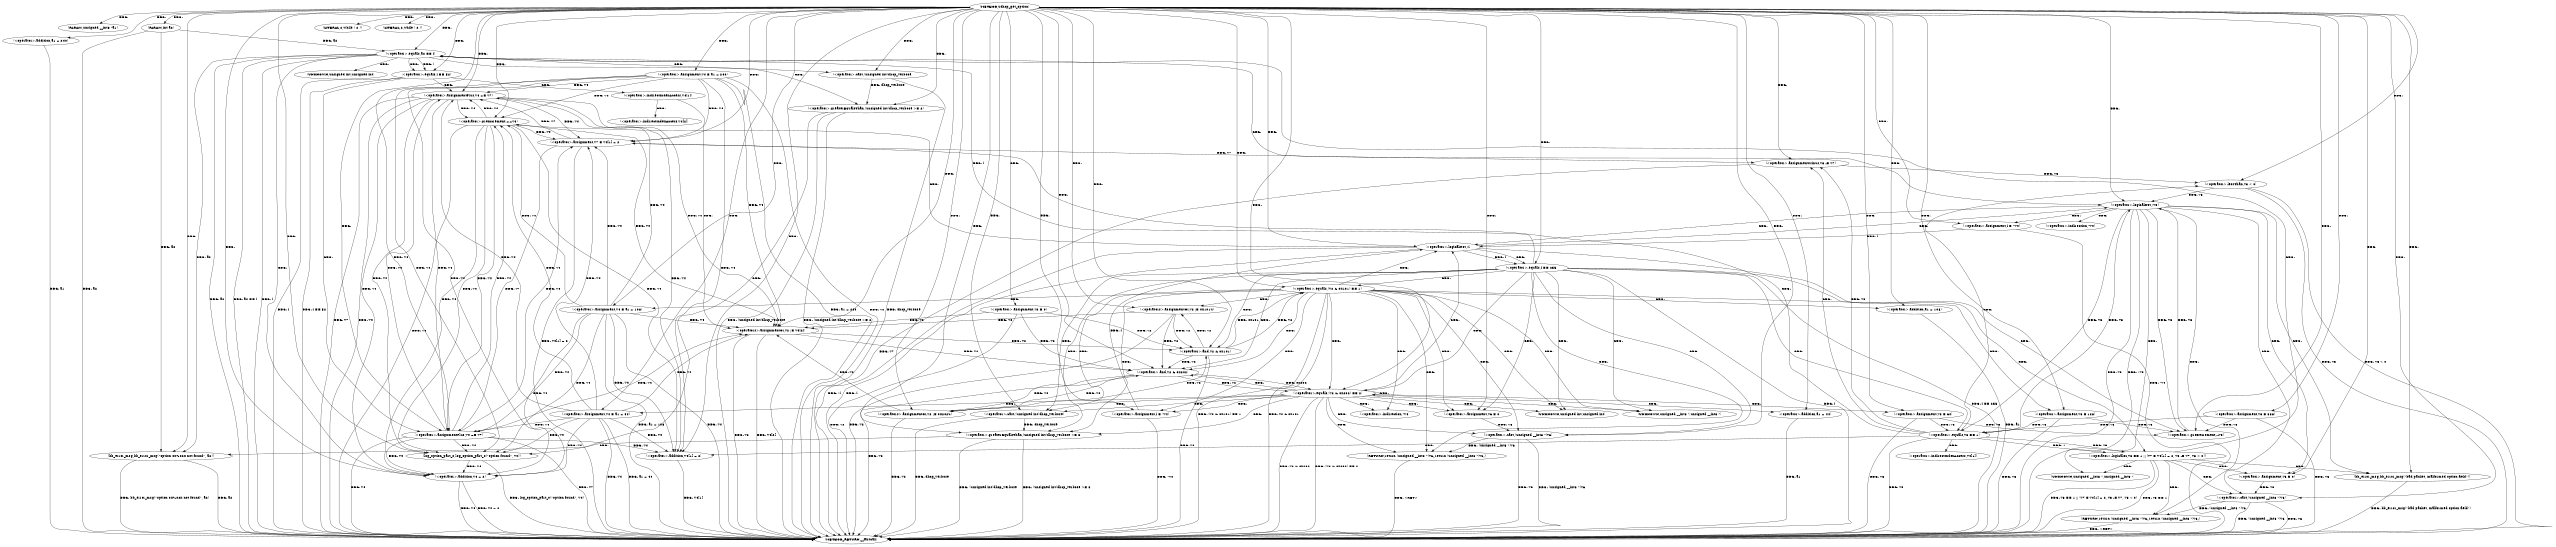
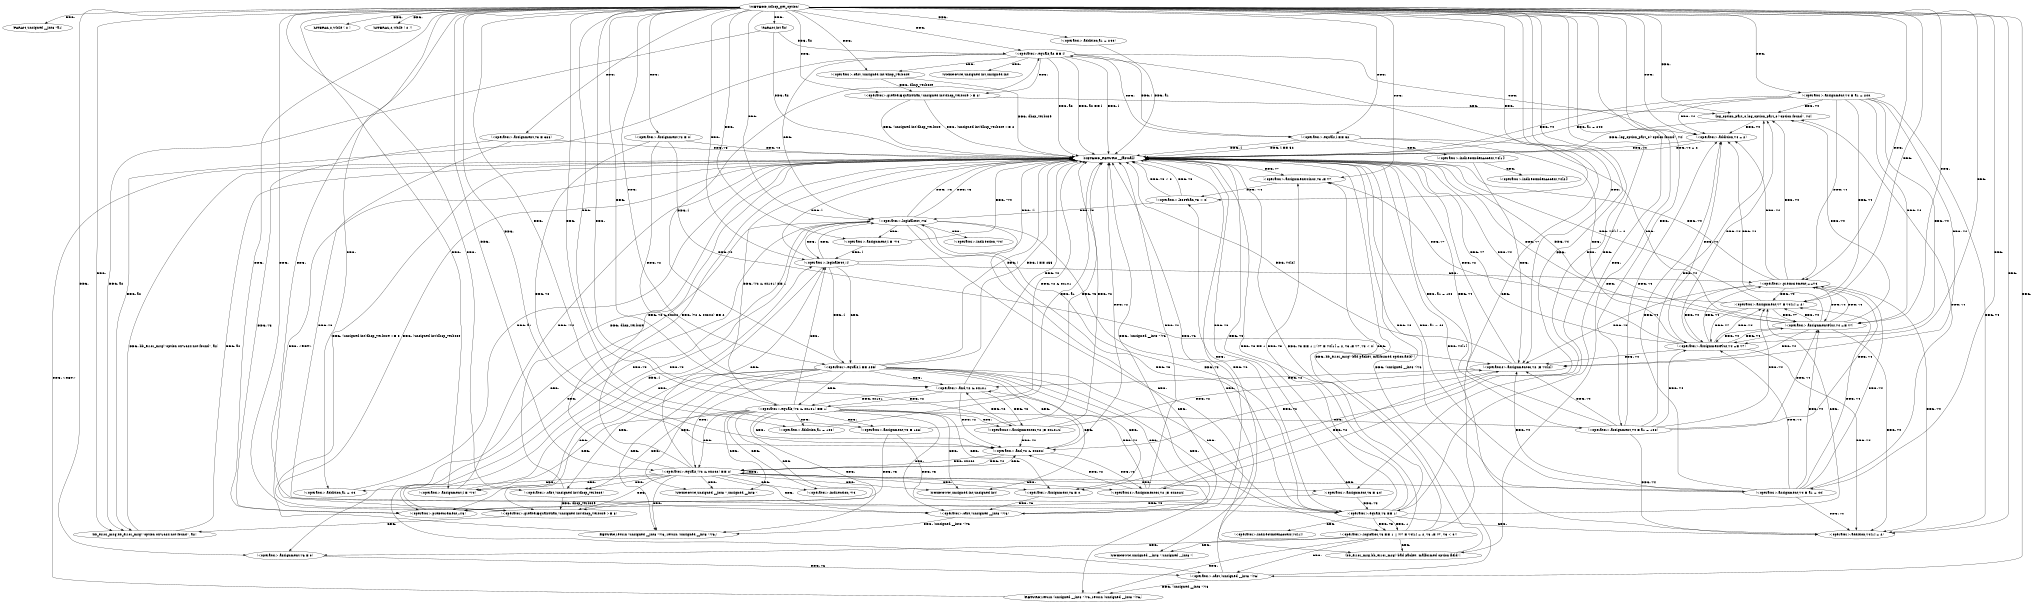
edge "(METHOD,udhcp_get_option)" -> "(<operator>.equals,v3 == 1)": added, label "DDG:"
edge "(<operator>.assignmentMinus,v3 -= v7)" -> "(<operator>.lessThan,v3 < 0)": label "DDG: v3" -> "DDG: *v4"
edge "(<operator>.assignmentMinus,v3 -= v7)" -> "(METHOD_RETURN,__fastcall)": reversed
